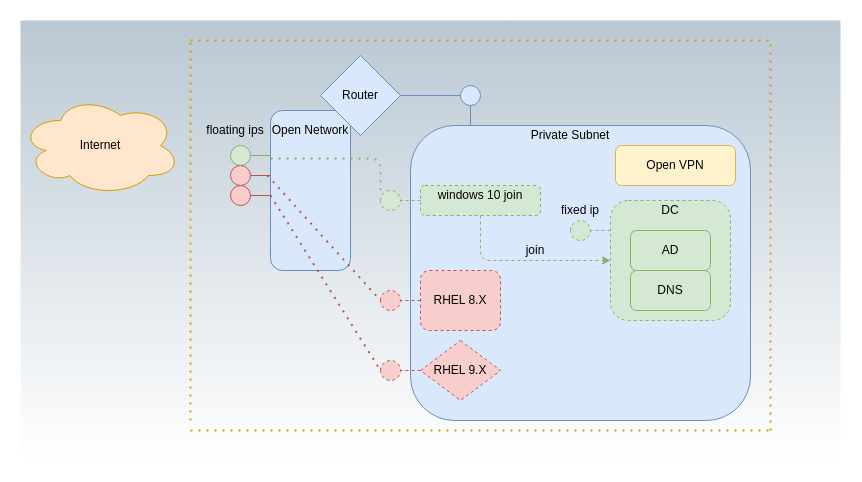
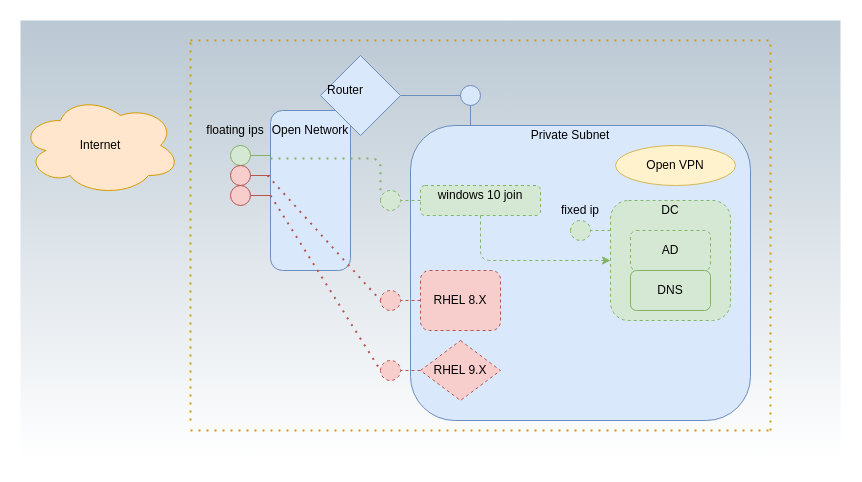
node "Router": moved (361, 96) -> (346, 91)
node "Open VPN": shape rounded rectangle -> ellipse
node "join": removed
node "AD": style solid -> dashed
